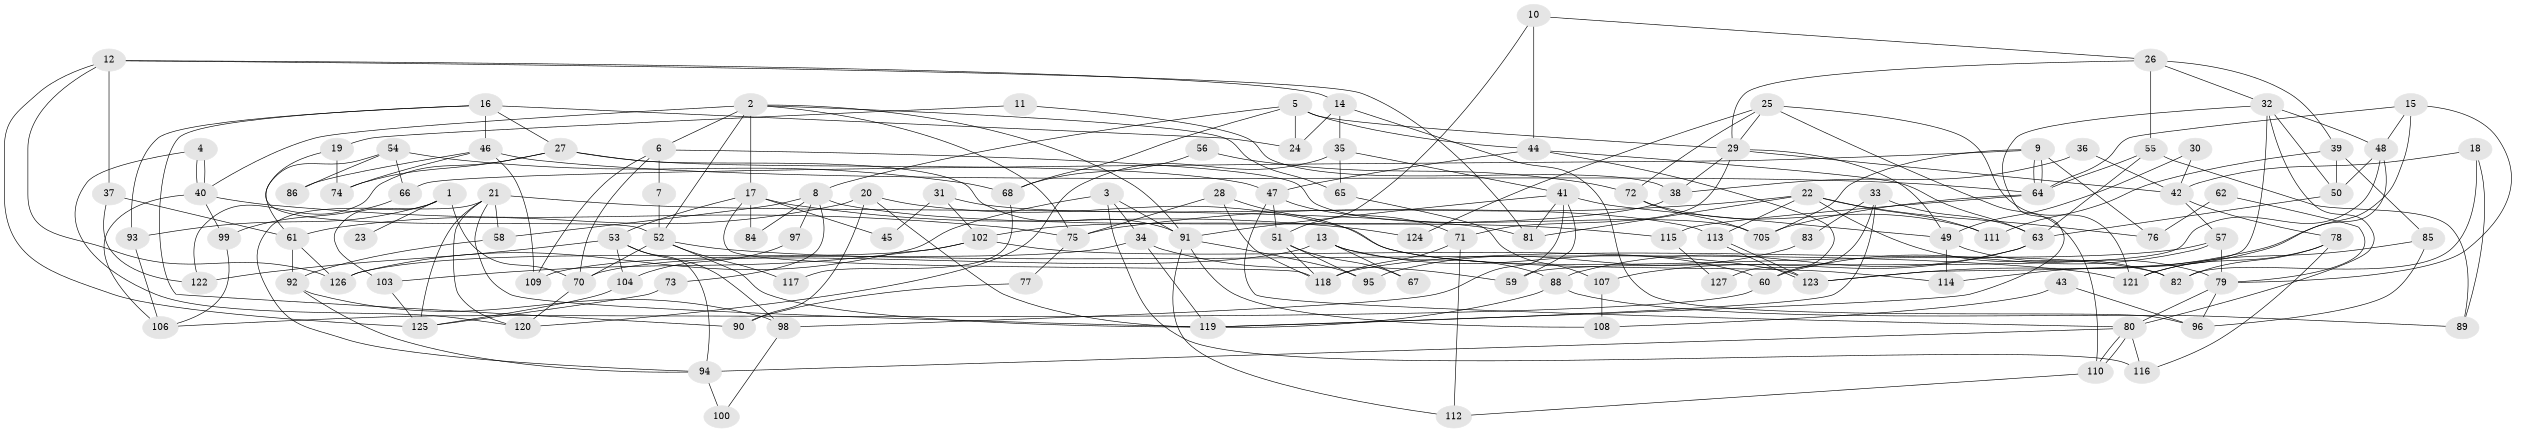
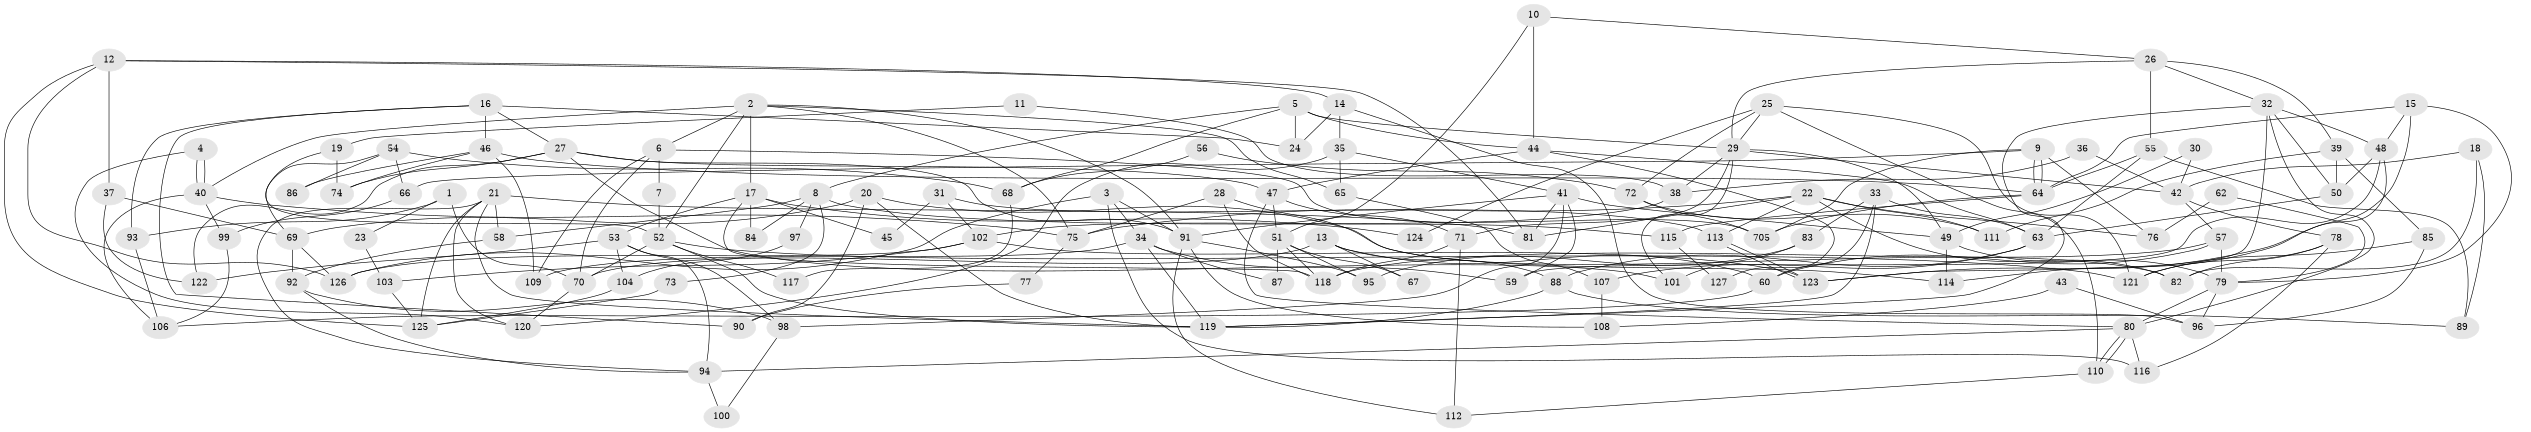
edge "1" -- "103": now "23" -- "103"
node "61": label "61" -> "69"
node "87": added
node "101": added
